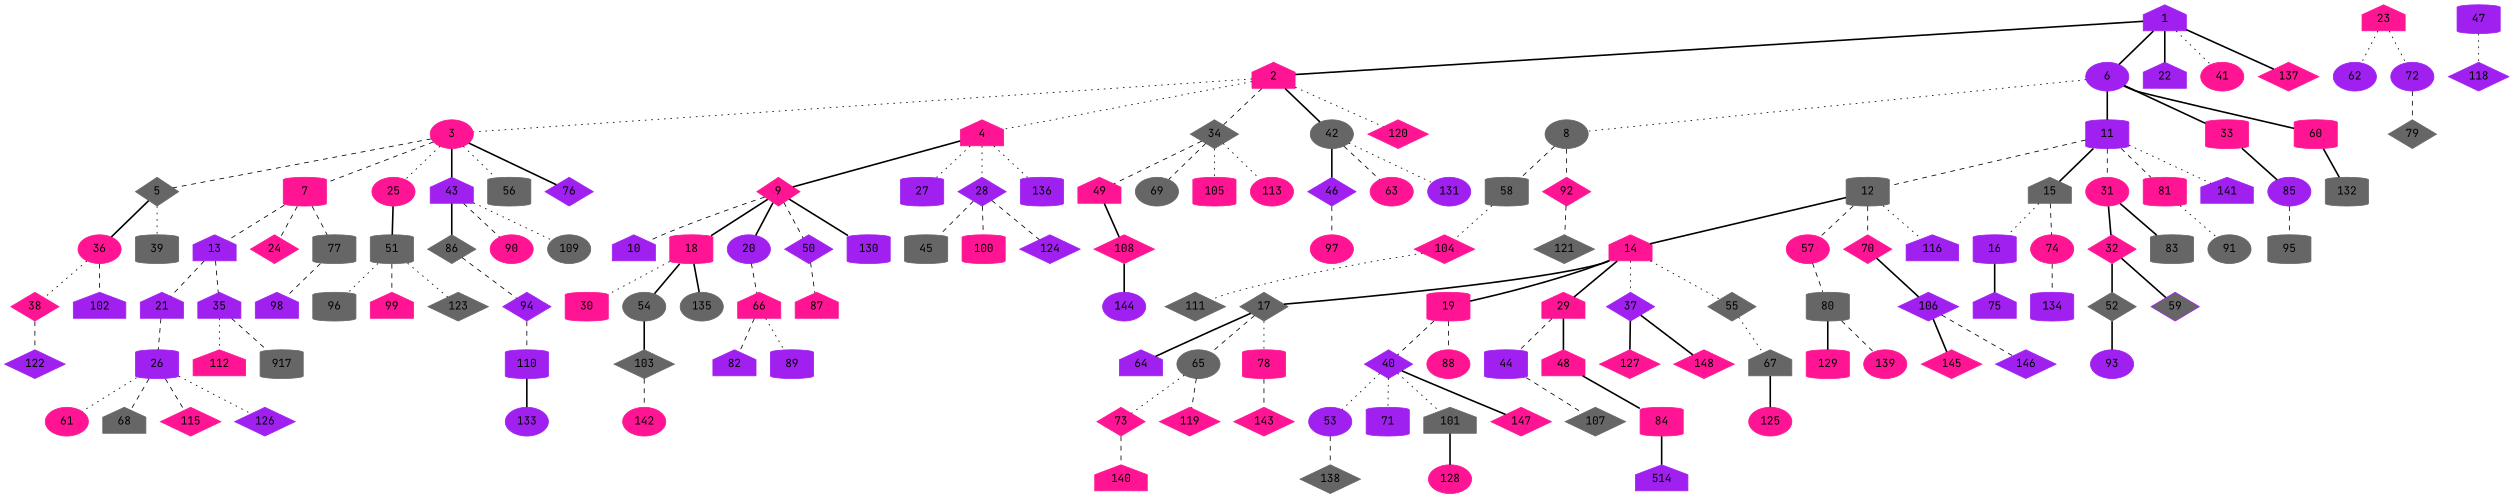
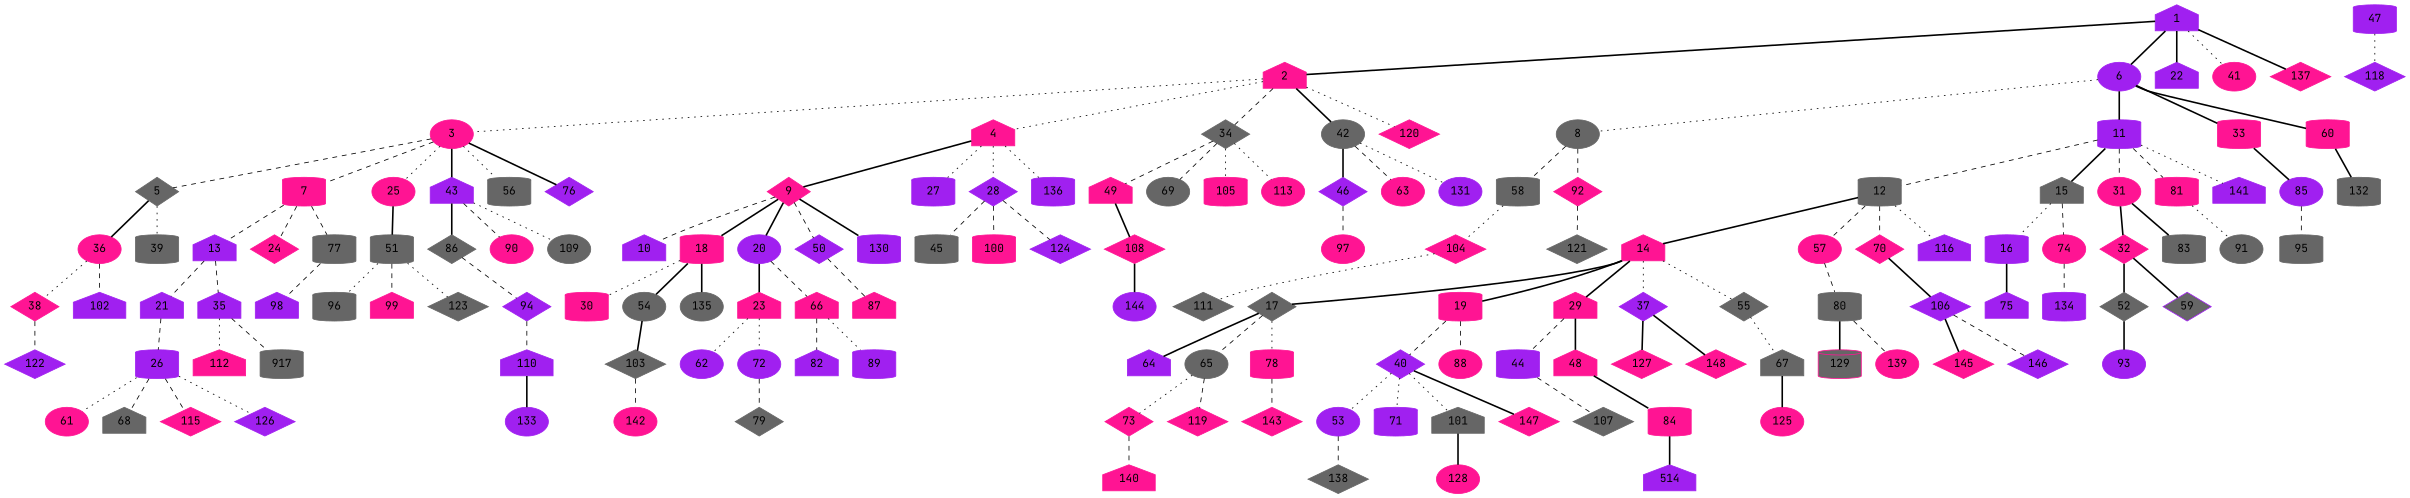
edge "20" -- "23": added
node "110": shape cylinder -> house
node "129": fillcolor deeppink -> gray40
